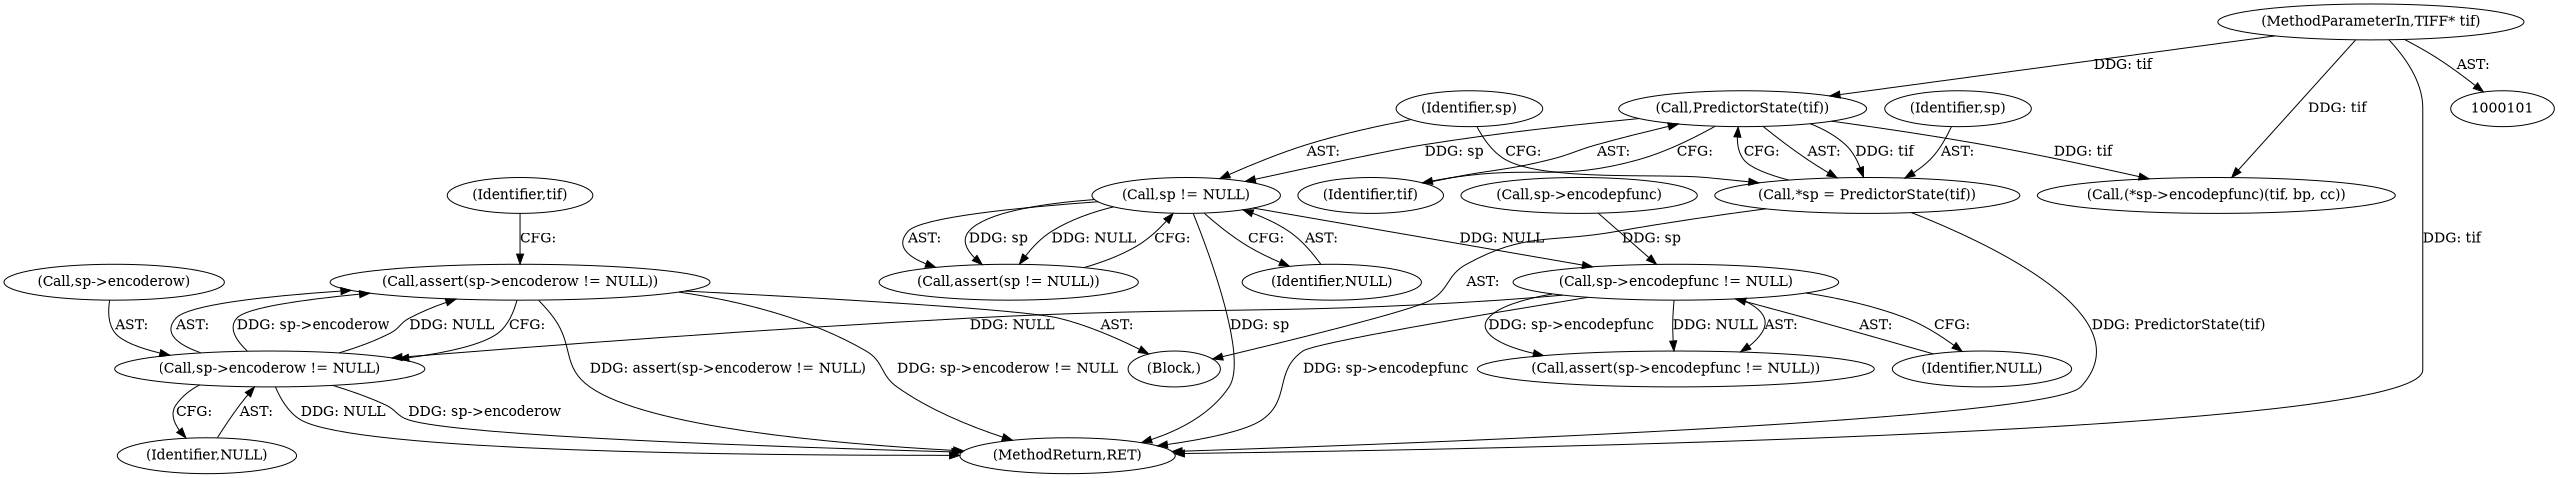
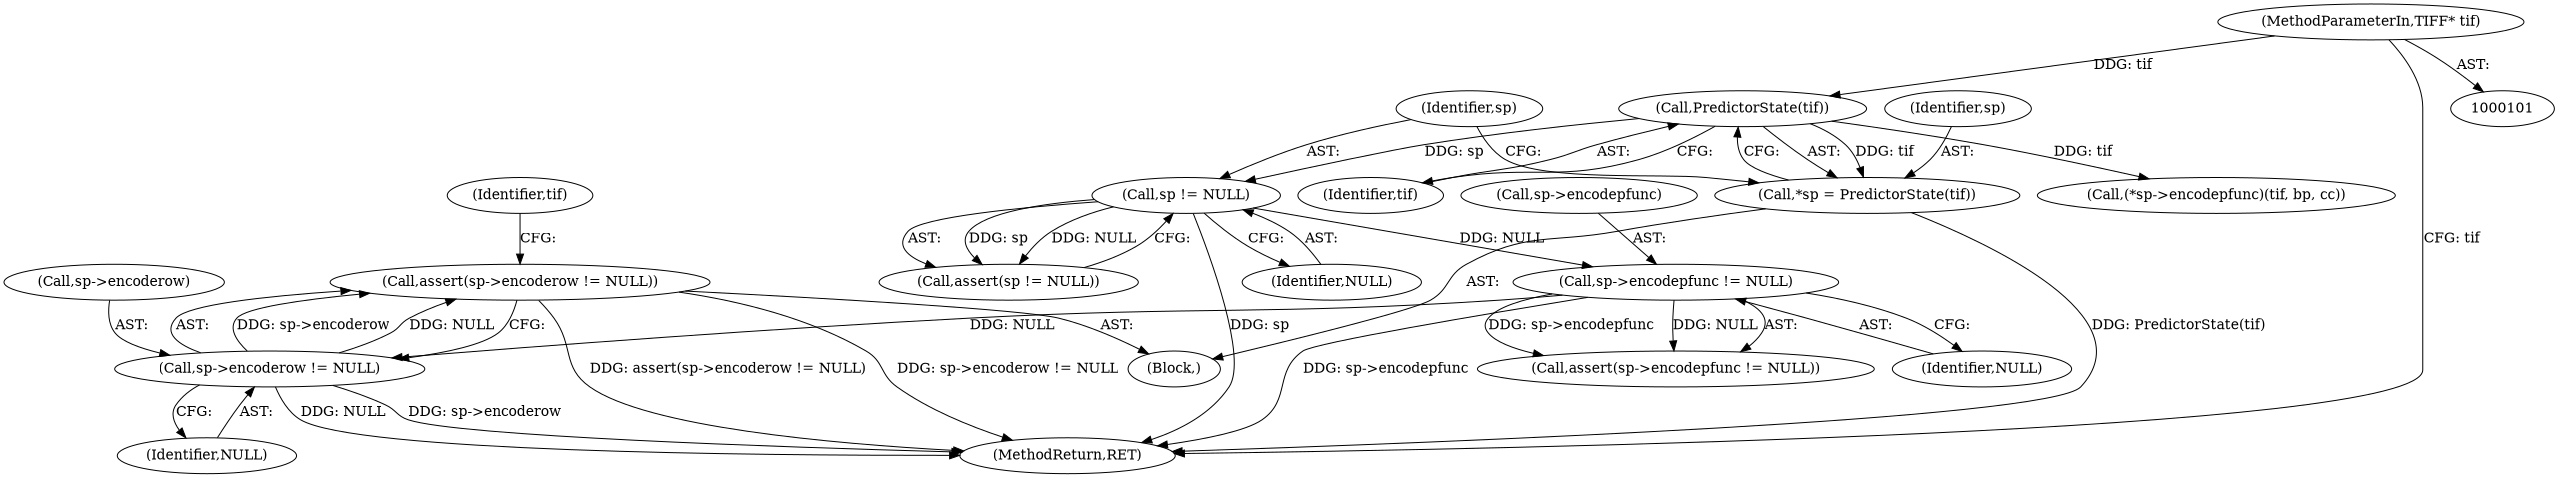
edge "(MethodParameterIn,TIFF* tif)" -> "(Call,(*sp->encodepfunc)(tif, bp, cc))": removed, label "DDG: tif"
edge "(Call,sp->encodepfunc)" -> "(Call,sp->encodepfunc != NULL)": label "DDG: sp" -> "AST: "
edge "(MethodParameterIn,TIFF* tif)" -> "(MethodReturn,RET)": label "DDG: tif" -> "CFG: tif"
